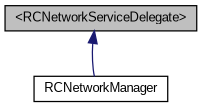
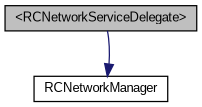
edge "RCNetworkManager" -> "<RCNetworkServiceDelegate>": reversed
